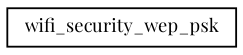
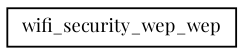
node "wifi_security_wep_psk": label "wifi_security_wep_psk" -> "wifi_security_wep_wep"
